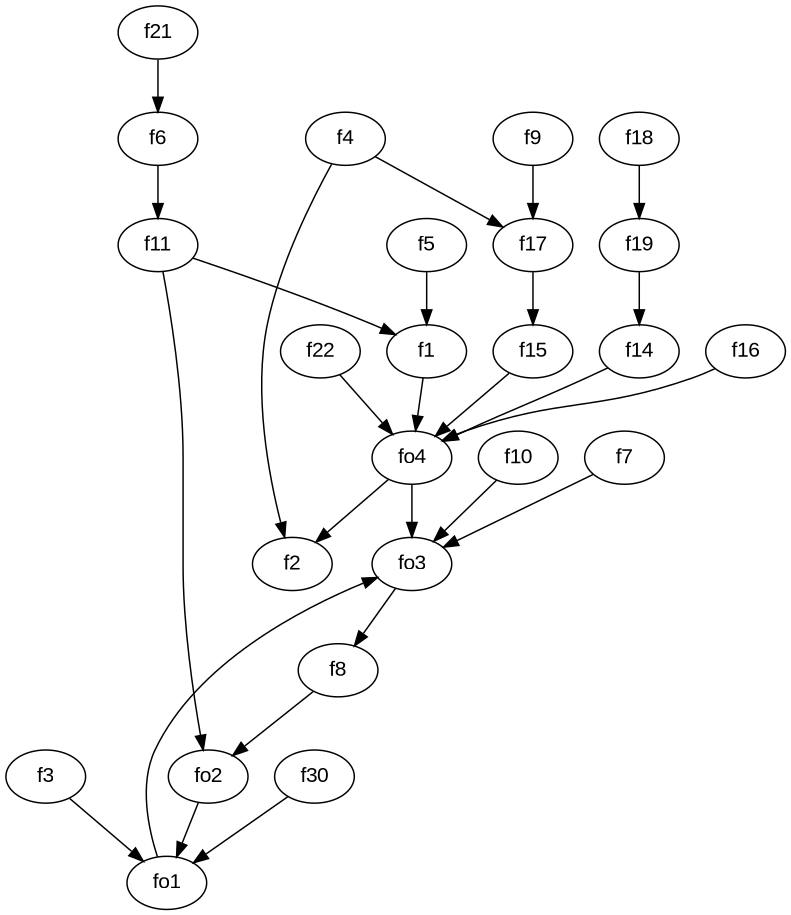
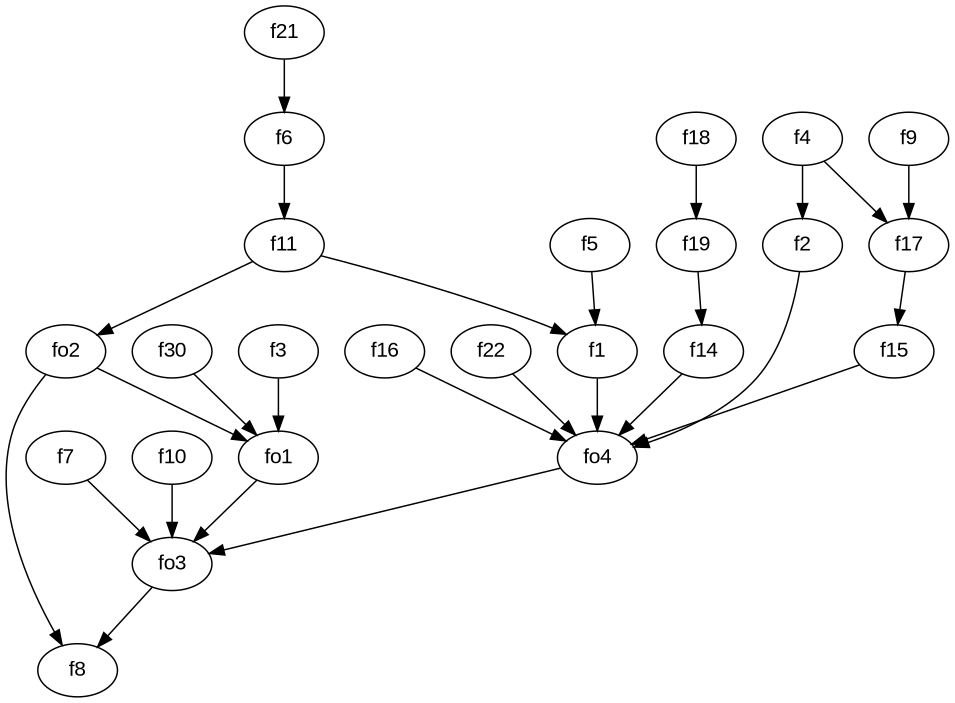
edge "fo4" -> "f2": reversed
edge "f8" -> "fo2": reversed
